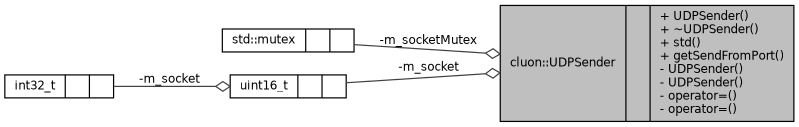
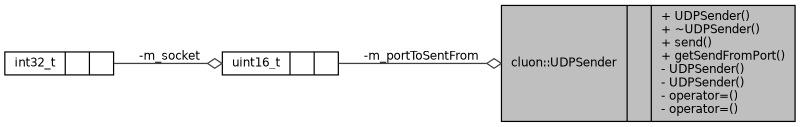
node "std::mutex": removed
node "cluon::UDPSender": text "+ std()" -> "+ send()"
edge "uint16_t" -> "cluon::UDPSender": label " -m_socket" -> " -m_portToSentFrom"
